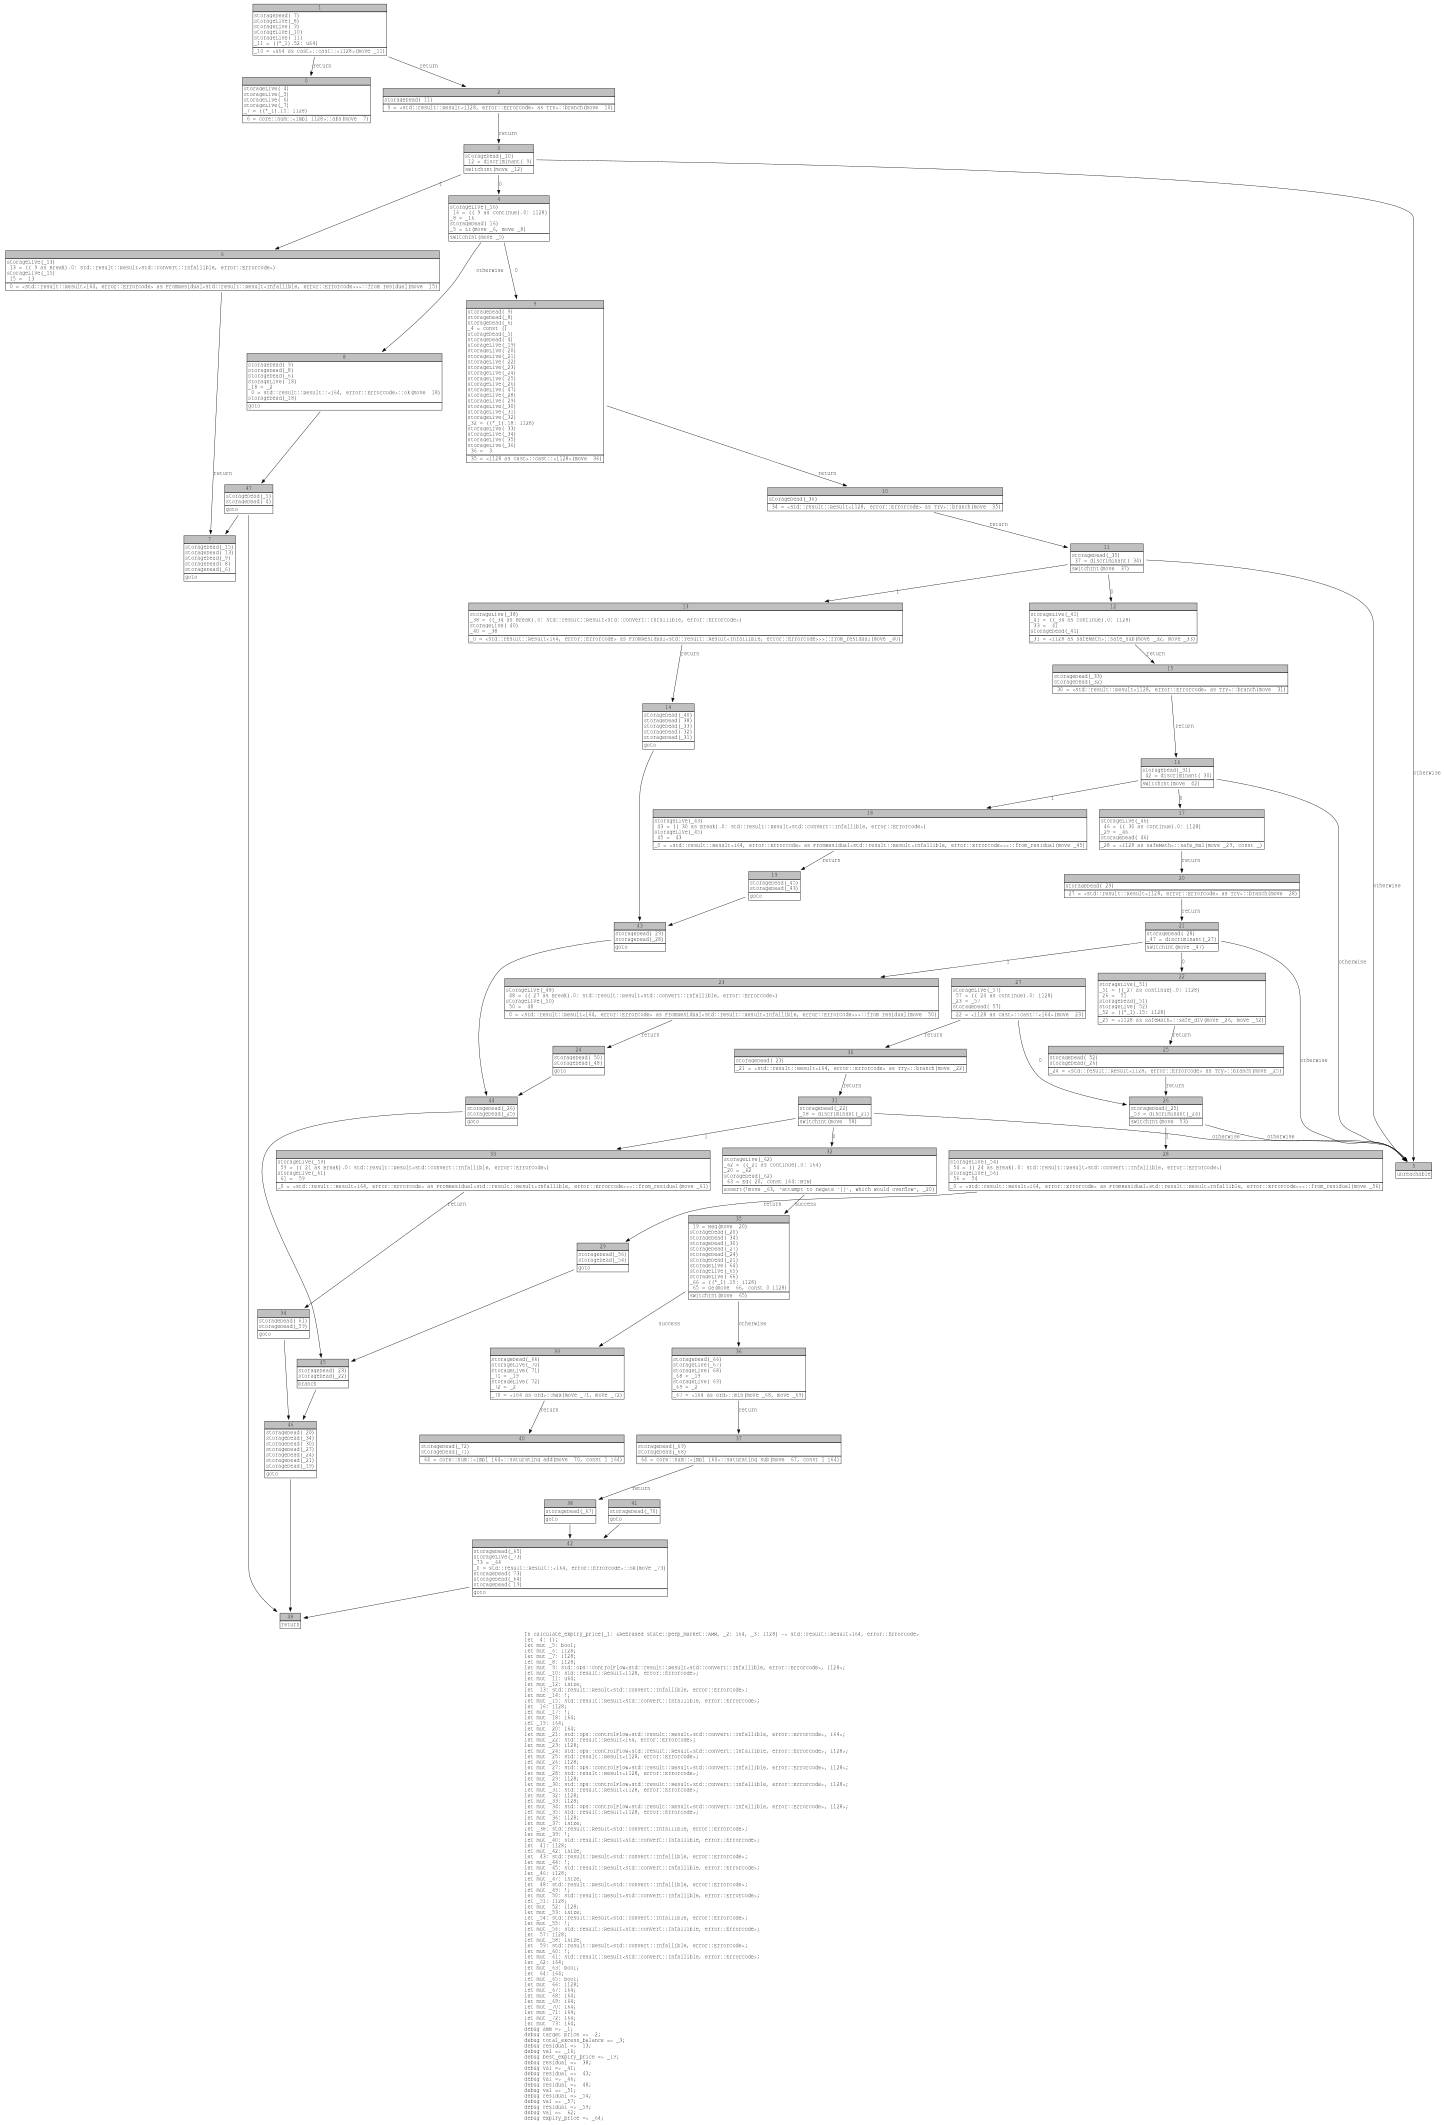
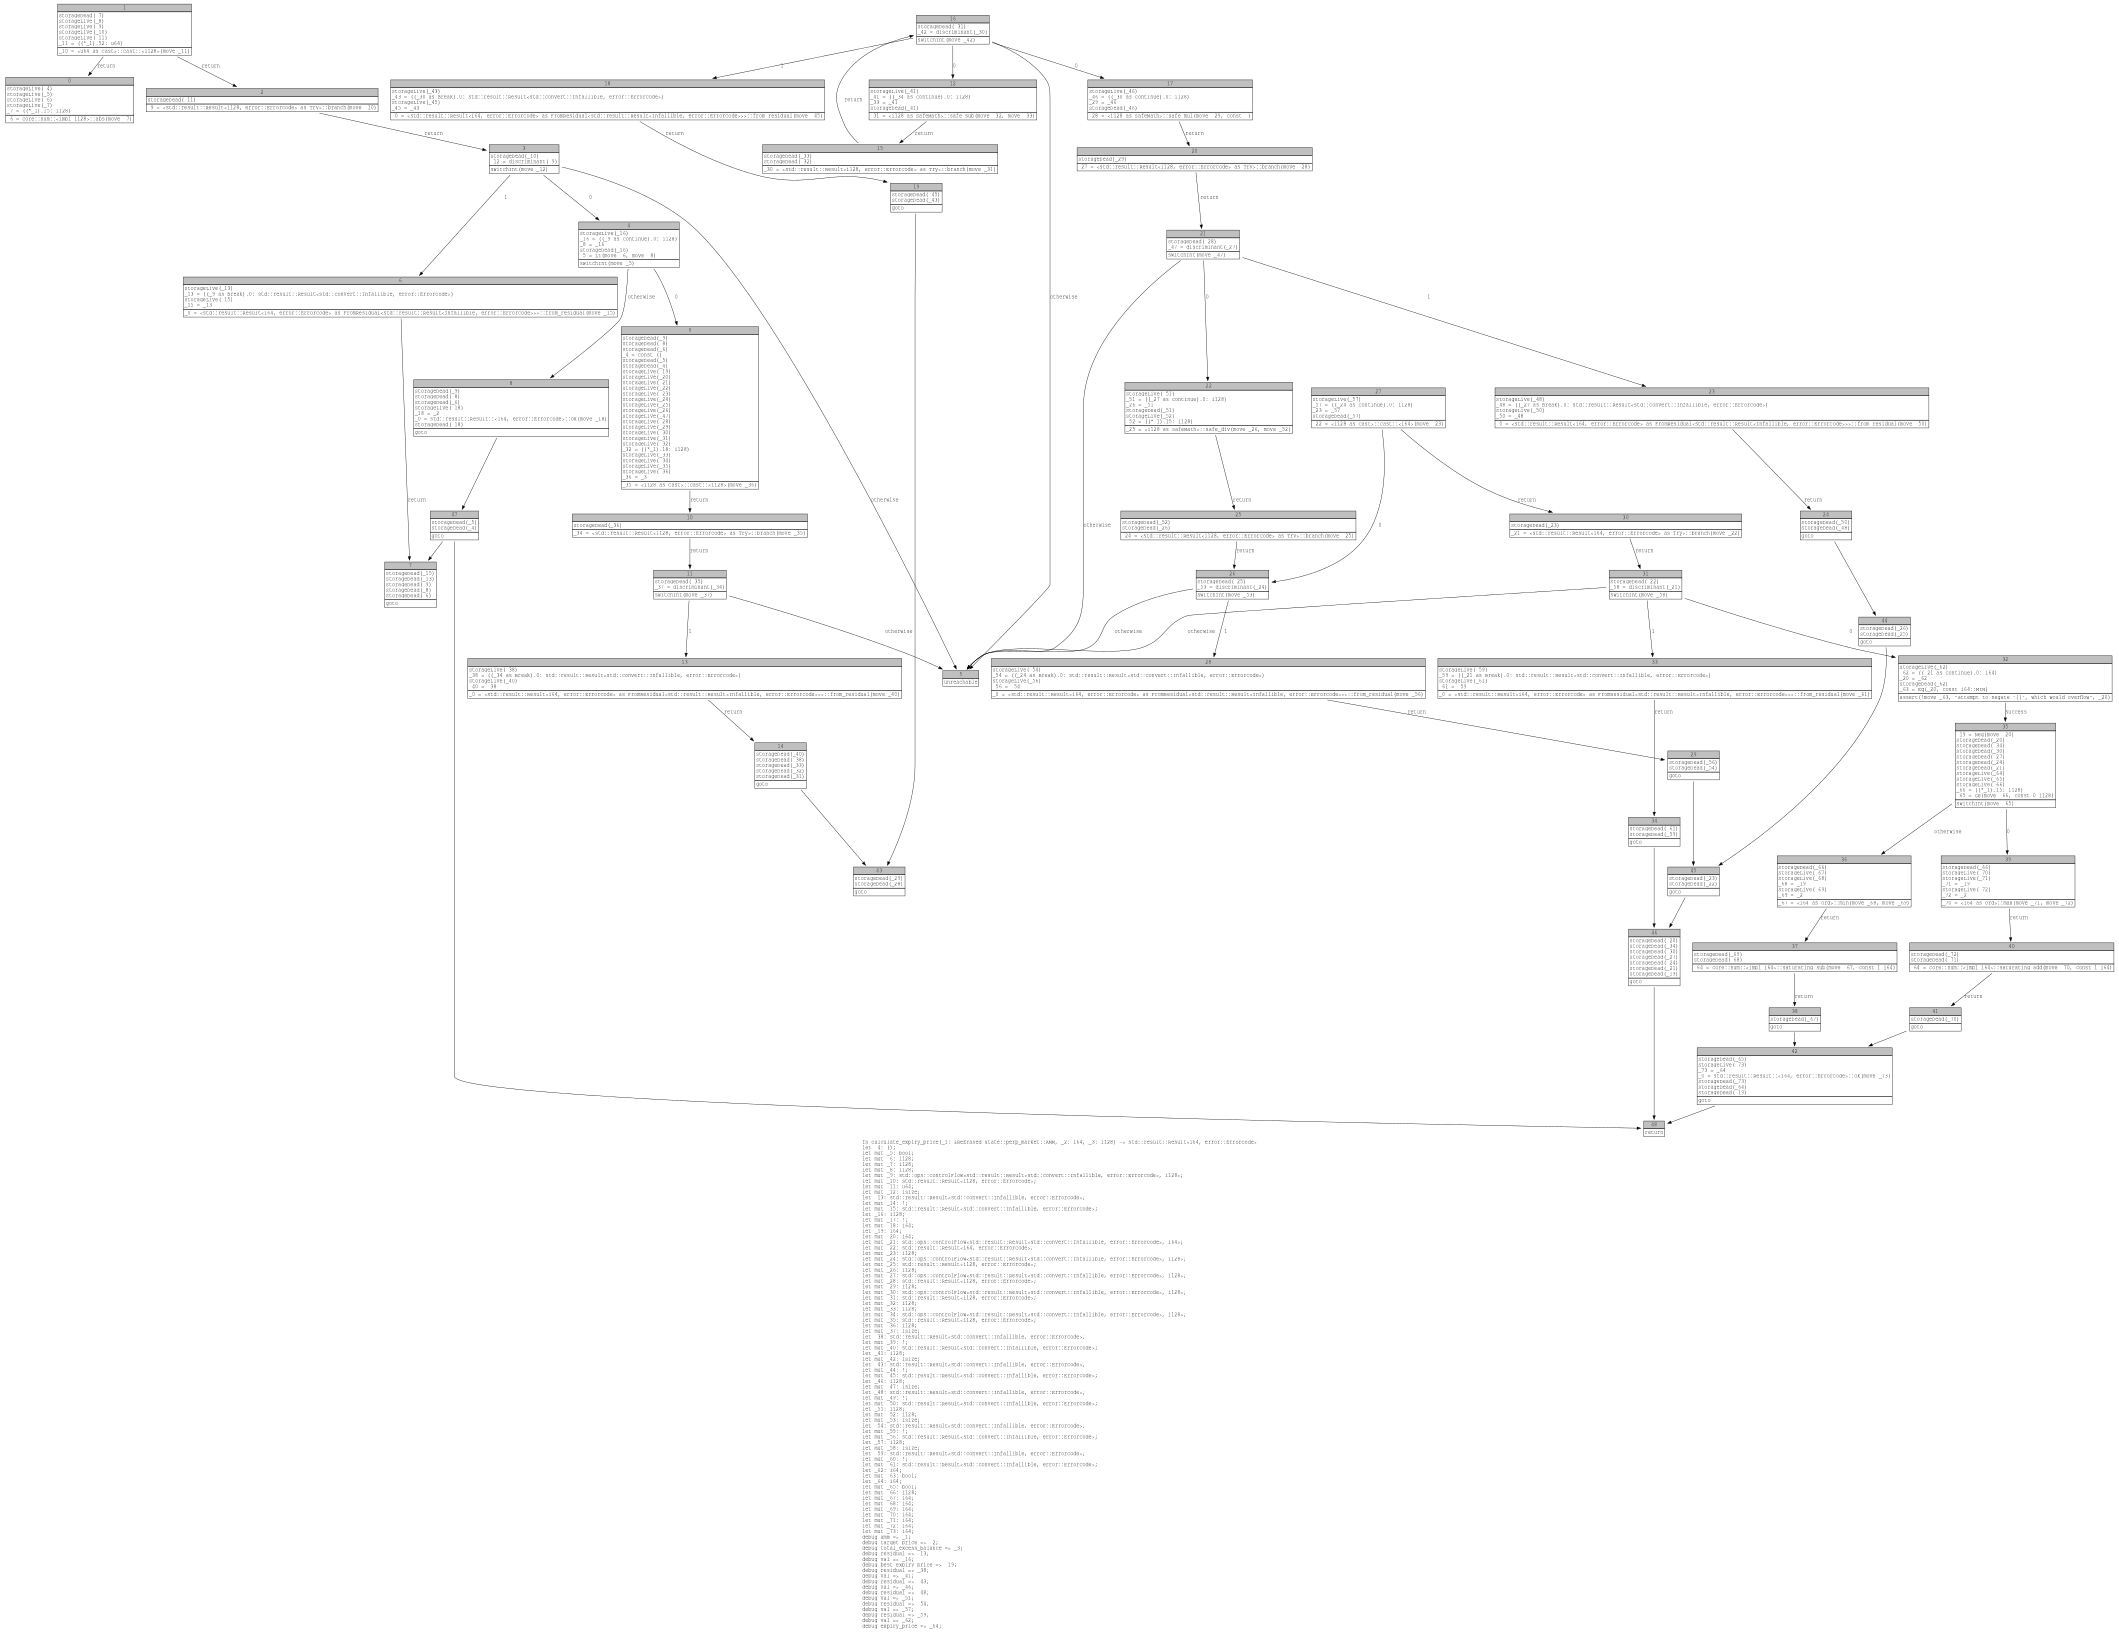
edge "11" -> "12": now "16" -> "12"
edge "43" -> "44": removed
edge "40" -> "41": added, label "return"
edge "35" -> "39": label "success" -> "0"
node "45": text "branch" -> "goto"
